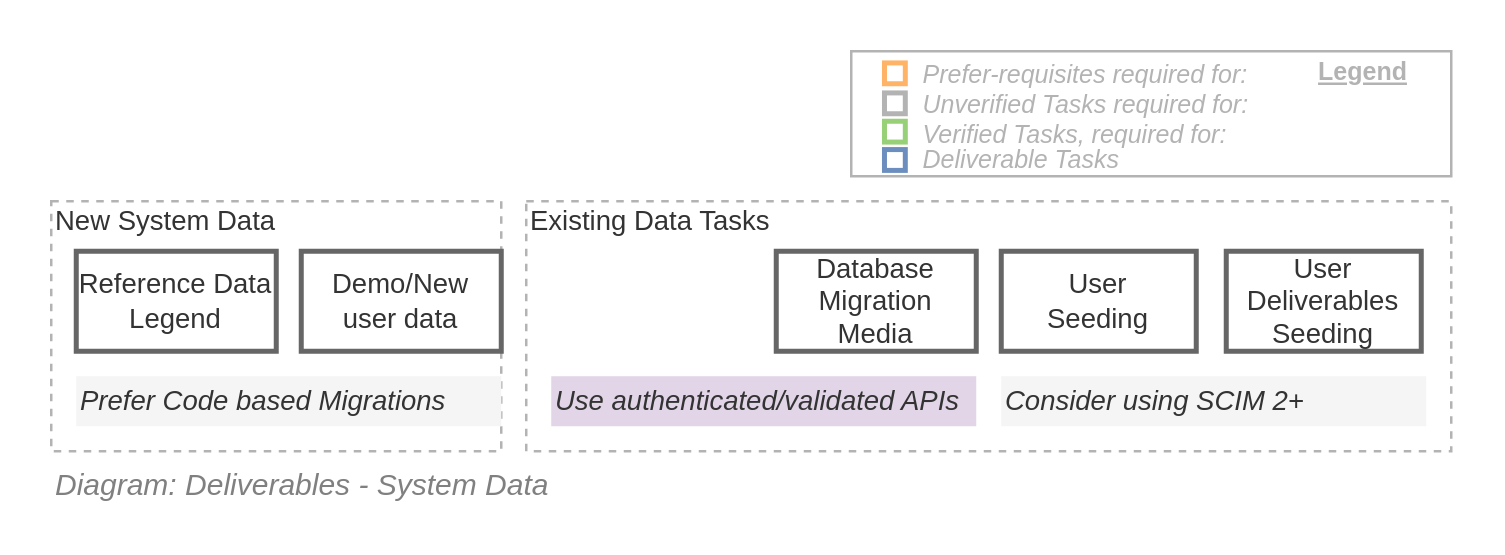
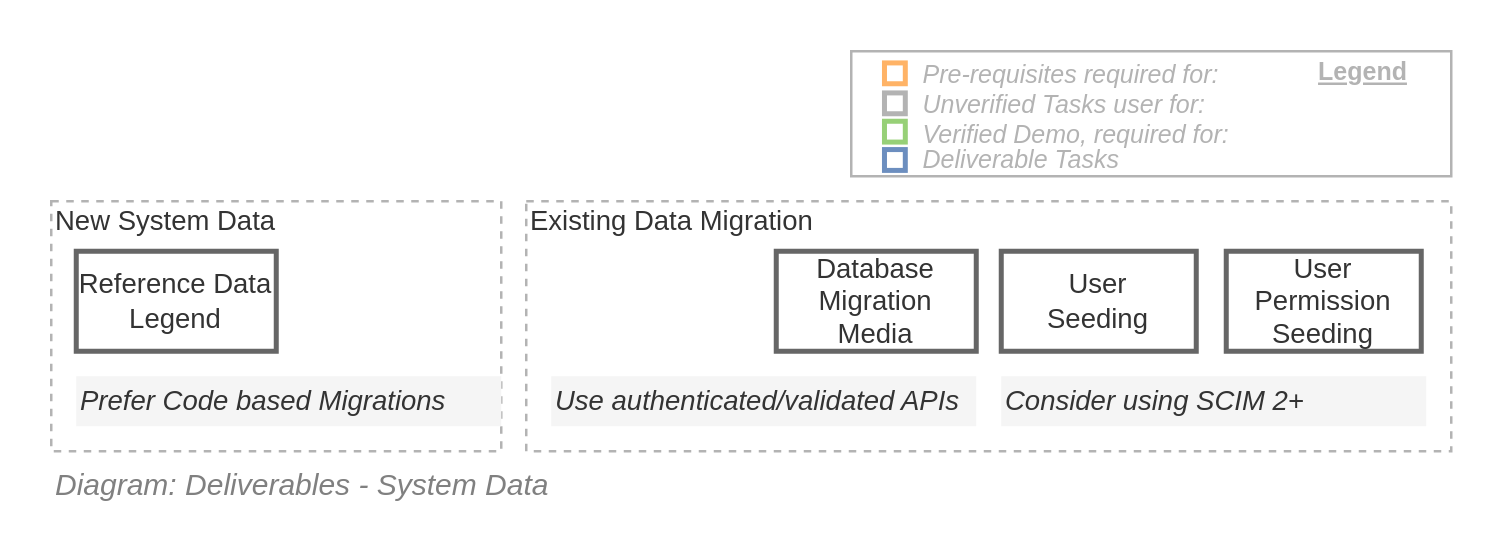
node "Prefer-requisites required for:": label "Prefer-requisites required for:" -> "Pre-requisites required for:"
node "Unverified Tasks required for:": label "Unverified Tasks required for:" -> "Unverified Tasks user for:"
node "Verified Tasks, required for:": label "Verified Tasks, required for:" -> "Verified Demo, required for:"
node "Existing Data Tasks": label "Existing Data Tasks" -> "Existing Data Migration"
node "Demo/New user data": removed
node "User DeliverablesSeeding": label "User DeliverablesSeeding" -> "User PermissionSeeding"
node "Use authenticated/validated APIs": fillcolor #e1d5e7 -> #f5f5f5
